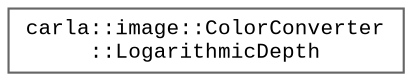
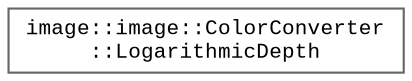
node "carla::image::ColorConverter ::LogarithmicDepth": label "carla::image::ColorConverter ::LogarithmicDepth" -> "image::image::ColorConverter ::LogarithmicDepth"
